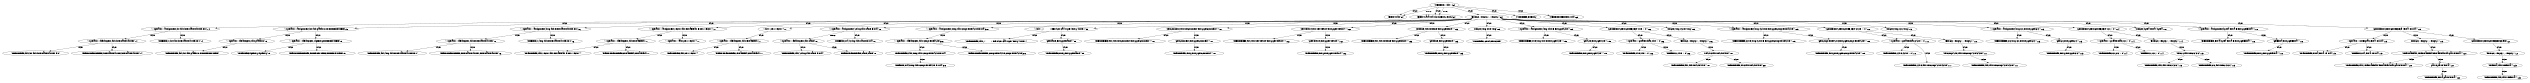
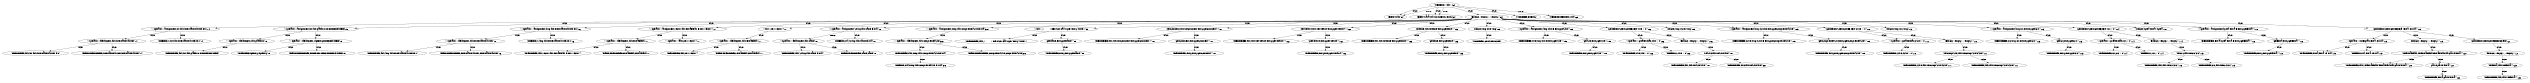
edge "(METHOD,<init>)" -> "(METHOD_RETURN,void)": label "AST: " -> "DDG: "
edge "(<operator>.greaterThan,cSize > 0)" -> "(IDENTIFIER,cSize,this.setComprSize(cSize))": now "(setComprSize,this.setComprSize(cSize))" -> "(IDENTIFIER,cSize,this.setComprSize(cSize))"
